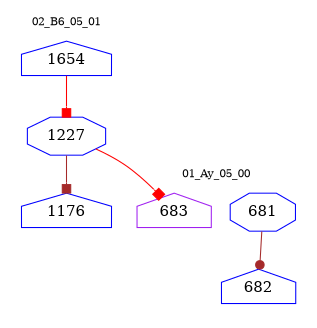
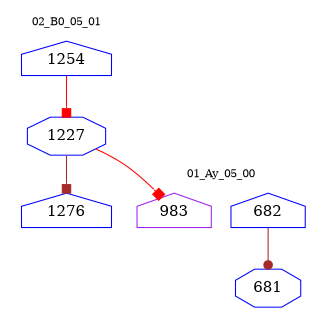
cluster "02_B6_05_01": label "02_B6_05_01" -> "02_B0_05_01"
node "1654": label "1654" -> "1254"
node "1176": label "1176" -> "1276"
node "683": label "683" -> "983"
edge "681" -> "682": reversed
